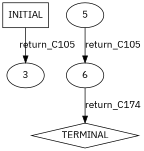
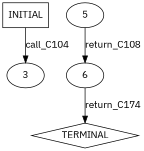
edge "INITIAL" -> "3": label "return_C105" -> "call_C104"
edge "5" -> "6": label "return_C105" -> "return_C108"
